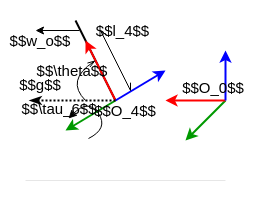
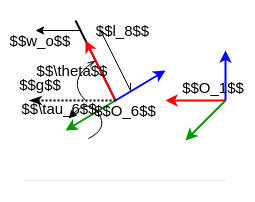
node "$$l_4$$": label "$$l_4$$" -> "$$l_8$$"
node "$$O_0$$": label "$$O_0$$" -> "$$O_1$$"
node "$$O_4$$": label "$$O_4$$" -> "$$O_6$$"
